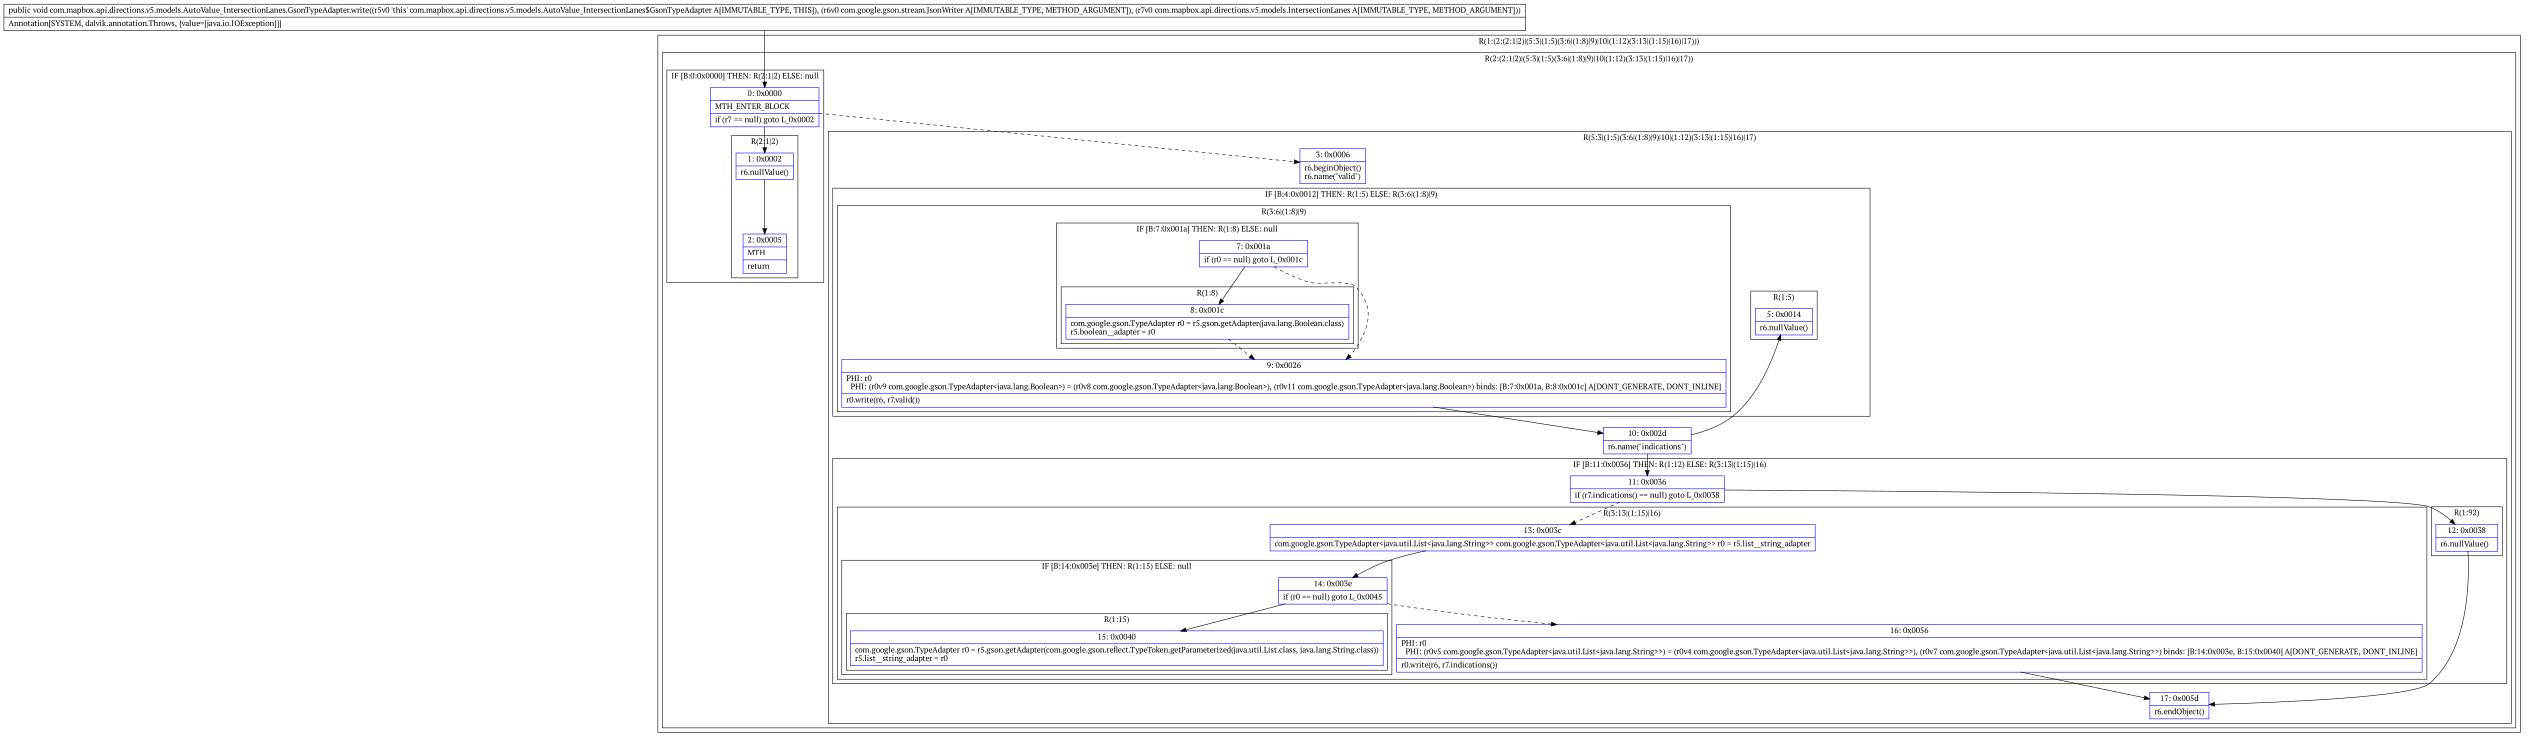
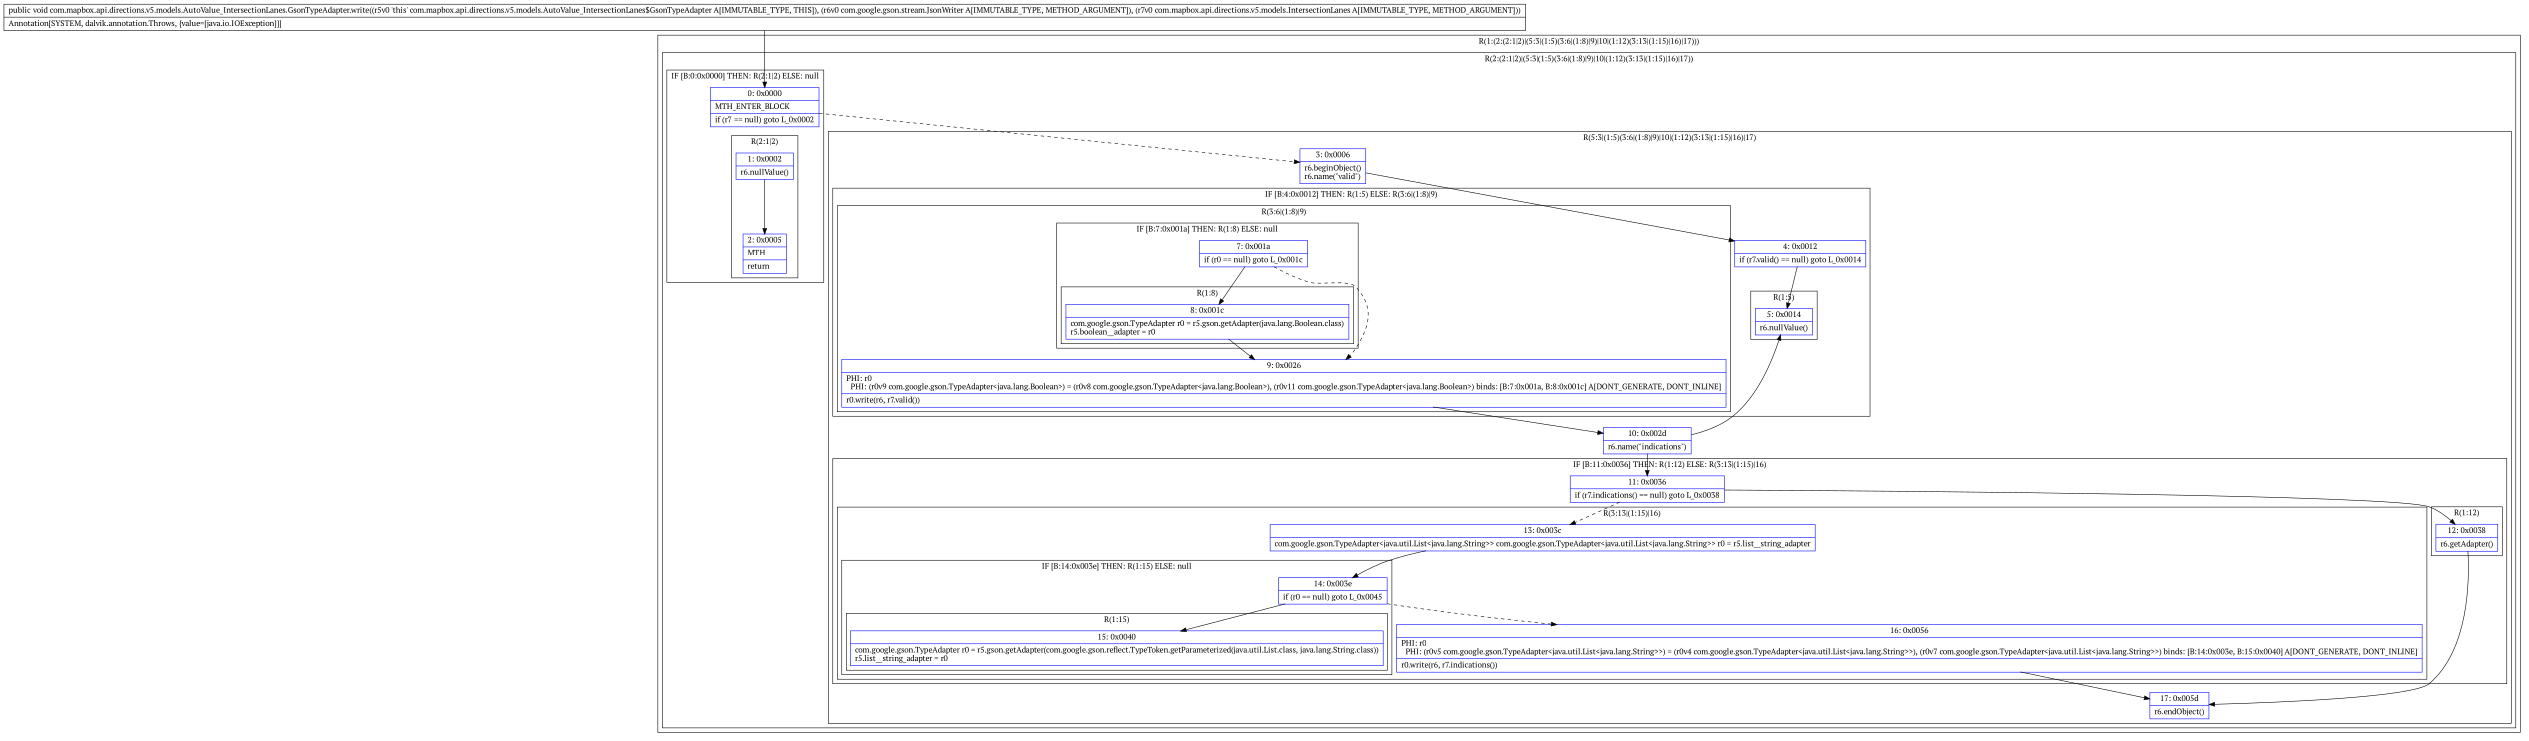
edge "0: 0x0000" -> "1: 0x0002": removed
node "4: 0x0012": added
edge "8: 0x001c" -> "9: 0x0026": style dashed -> solid
cluster "R(1:92)": label "R(1:92)" -> "R(1:12)"
node "12: 0x0038": text "r6.nullValue()" -> "r6.getAdapter()"
